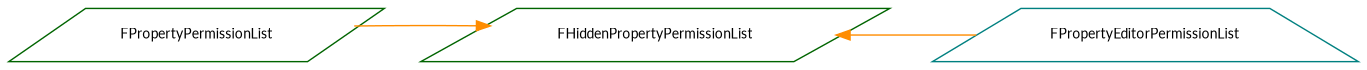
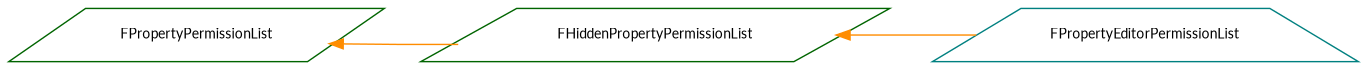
edge "FPropertyPermissionList" -> "FHiddenPropertyPermissionList": reversed
